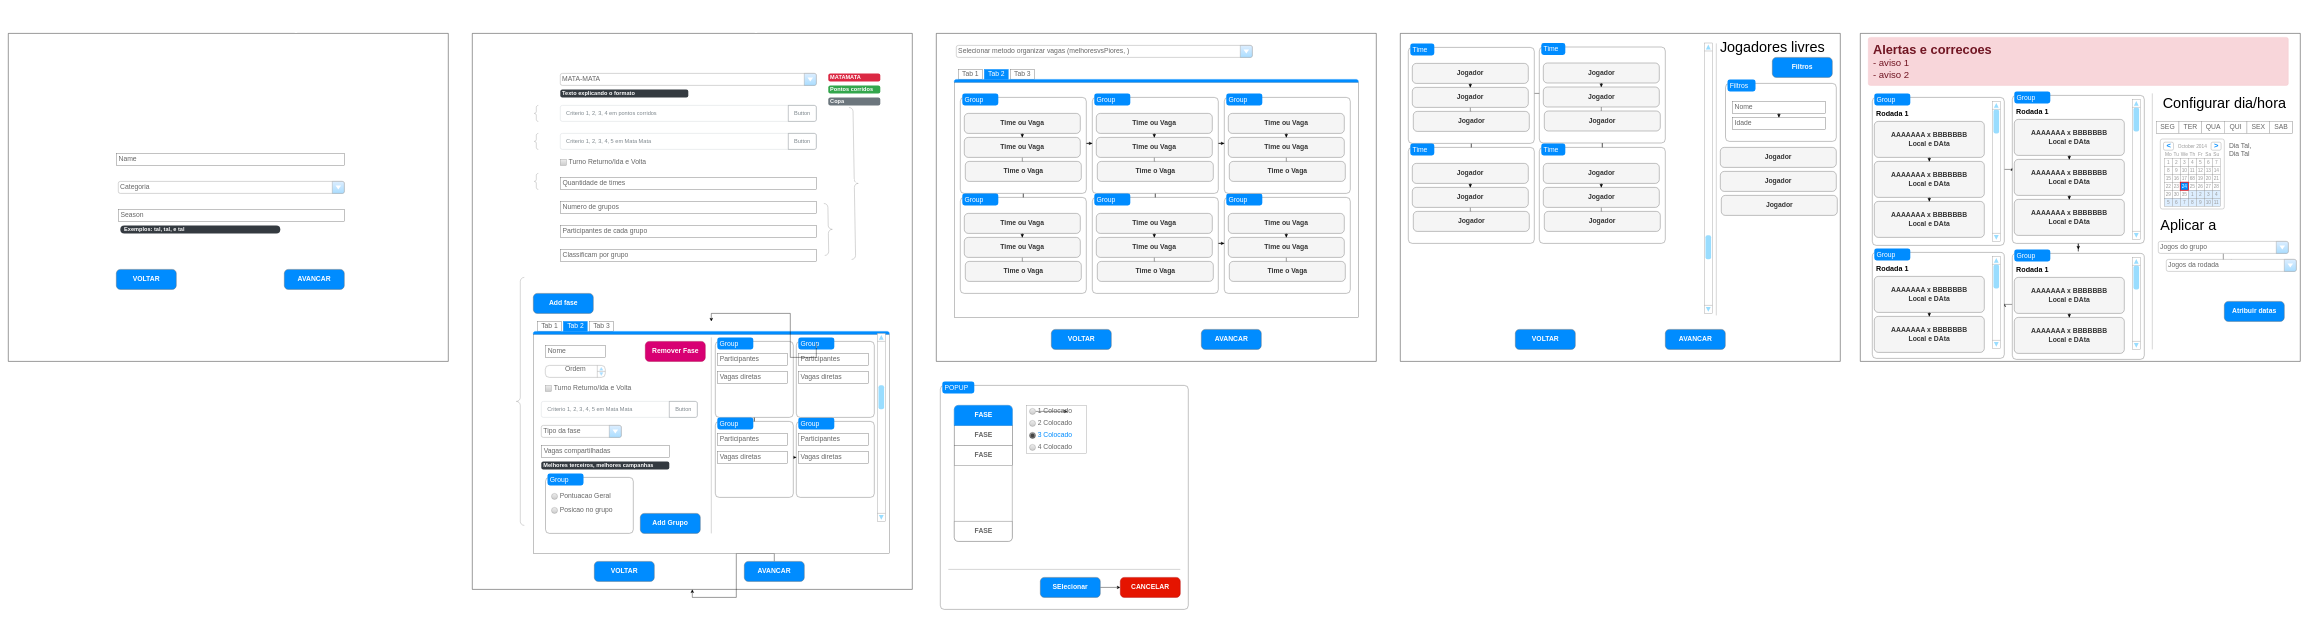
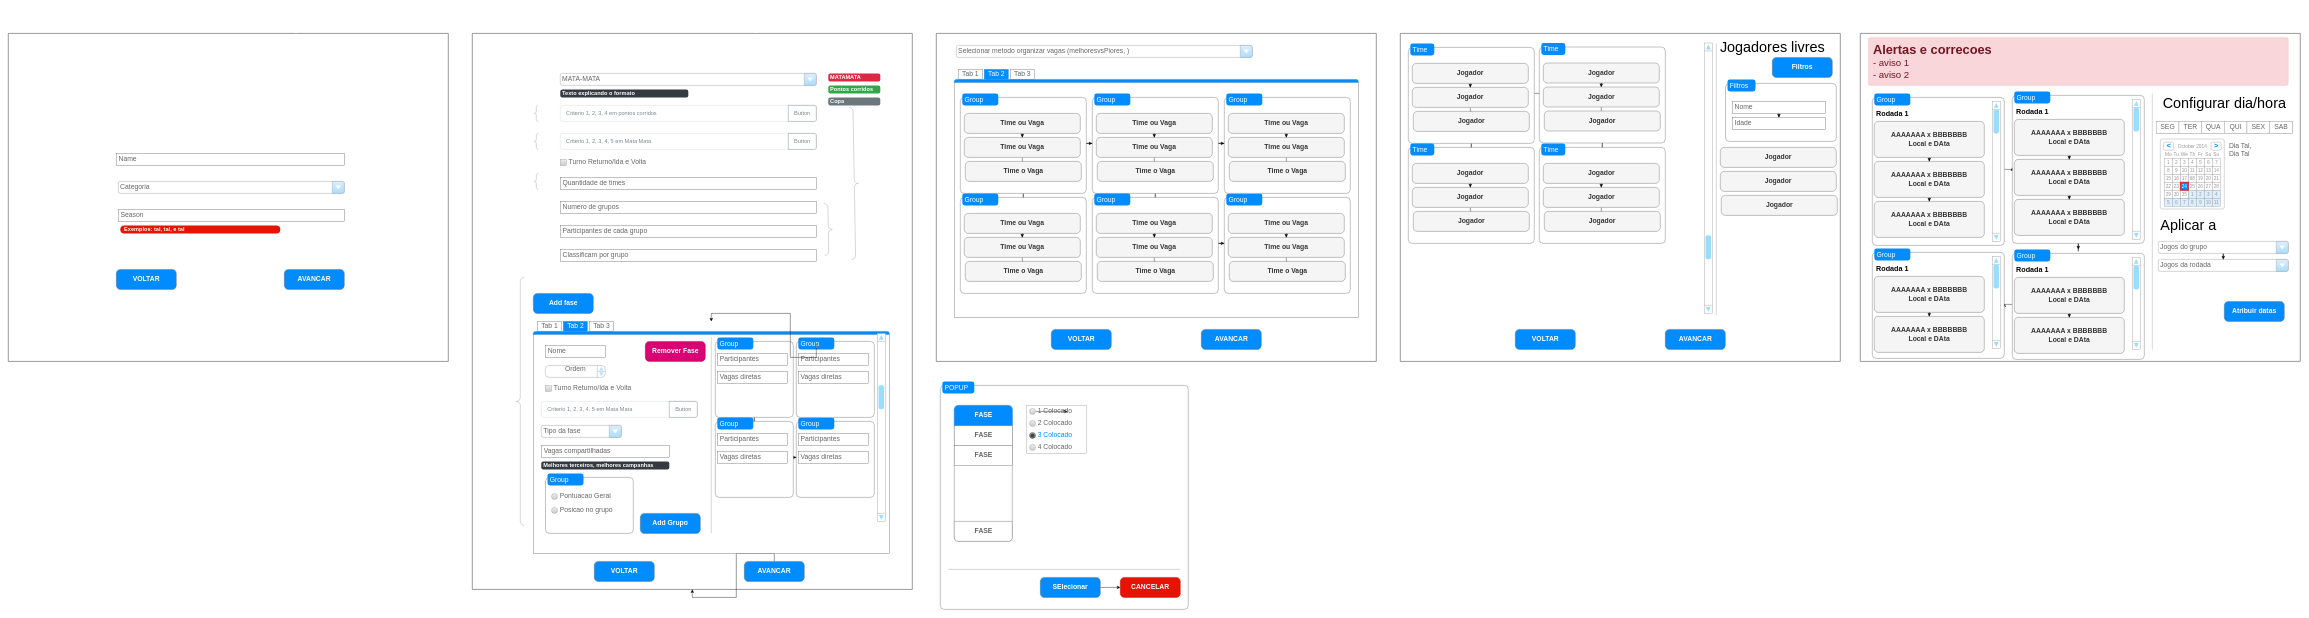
node "Exemplos: tal, tal, e tal": fillcolor #343a40 -> #e51400
node "Jogos da rodada": moved (2231, 265) -> (2223, 265)
